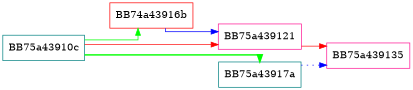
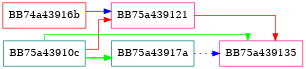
edge "BB75a43910c" -> "BB74a43916b": now "BB75a43910c" -> "BB75a439135"
